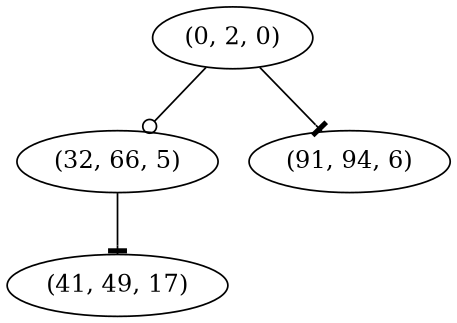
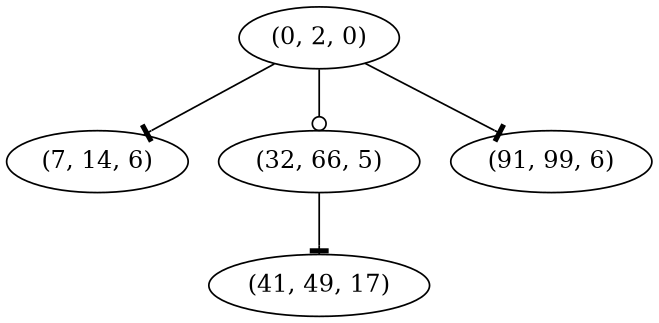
node "(7, 14, 6)": added
node "(91, 94, 6)": label "(91, 94, 6)" -> "(91, 99, 6)"
